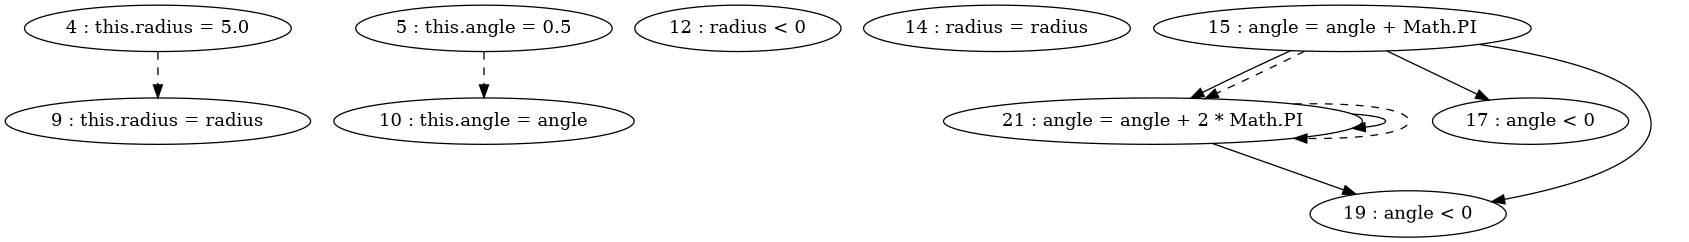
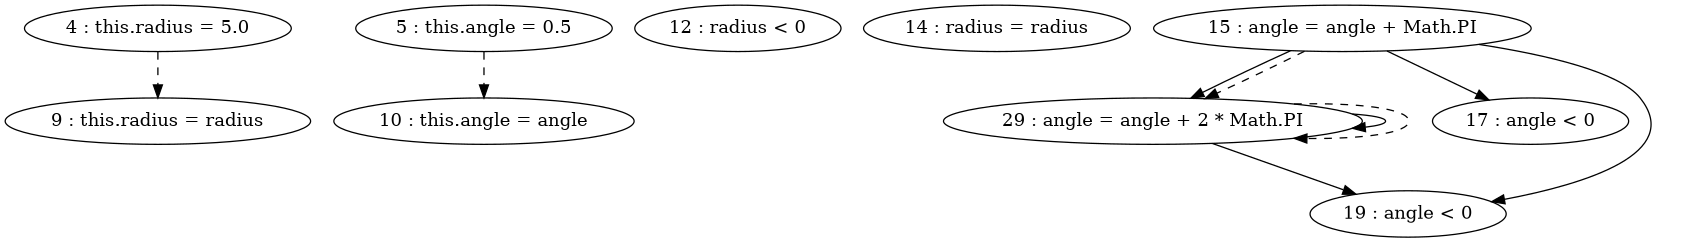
node "21 : angle = angle + 2 * Math.PI": label "21 : angle = angle + 2 * Math.PI" -> "29 : angle = angle + 2 * Math.PI"
